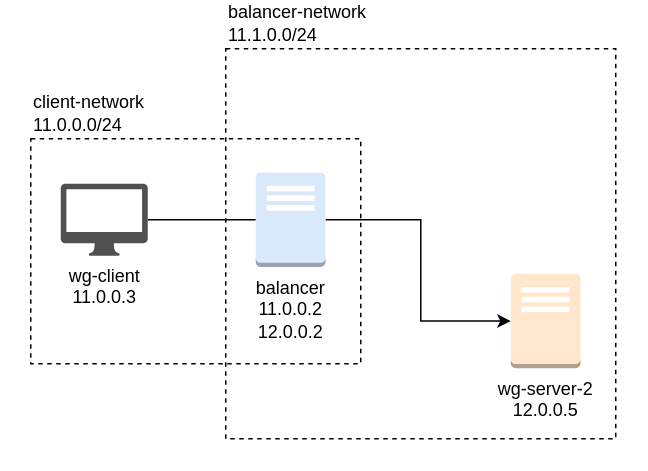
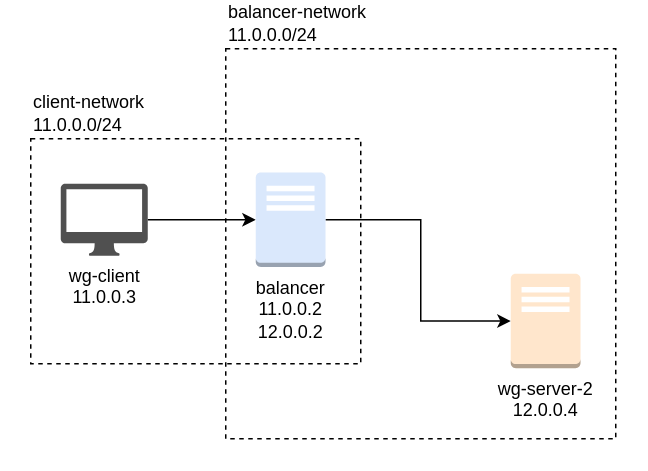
node "balancer-network 11.1.0.0/24": label "balancer-network 11.1.0.0/24" -> "balancer-network 11.0.0.0/24"
edge "wg-client 11.0.0.3" -- "balancer 11.0.0.2 12.0.0.2": arrowhead none -> classic
node "wg-server-2 12.0.0.5": label "wg-server-2 12.0.0.5" -> "wg-server-2 12.0.0.4"
